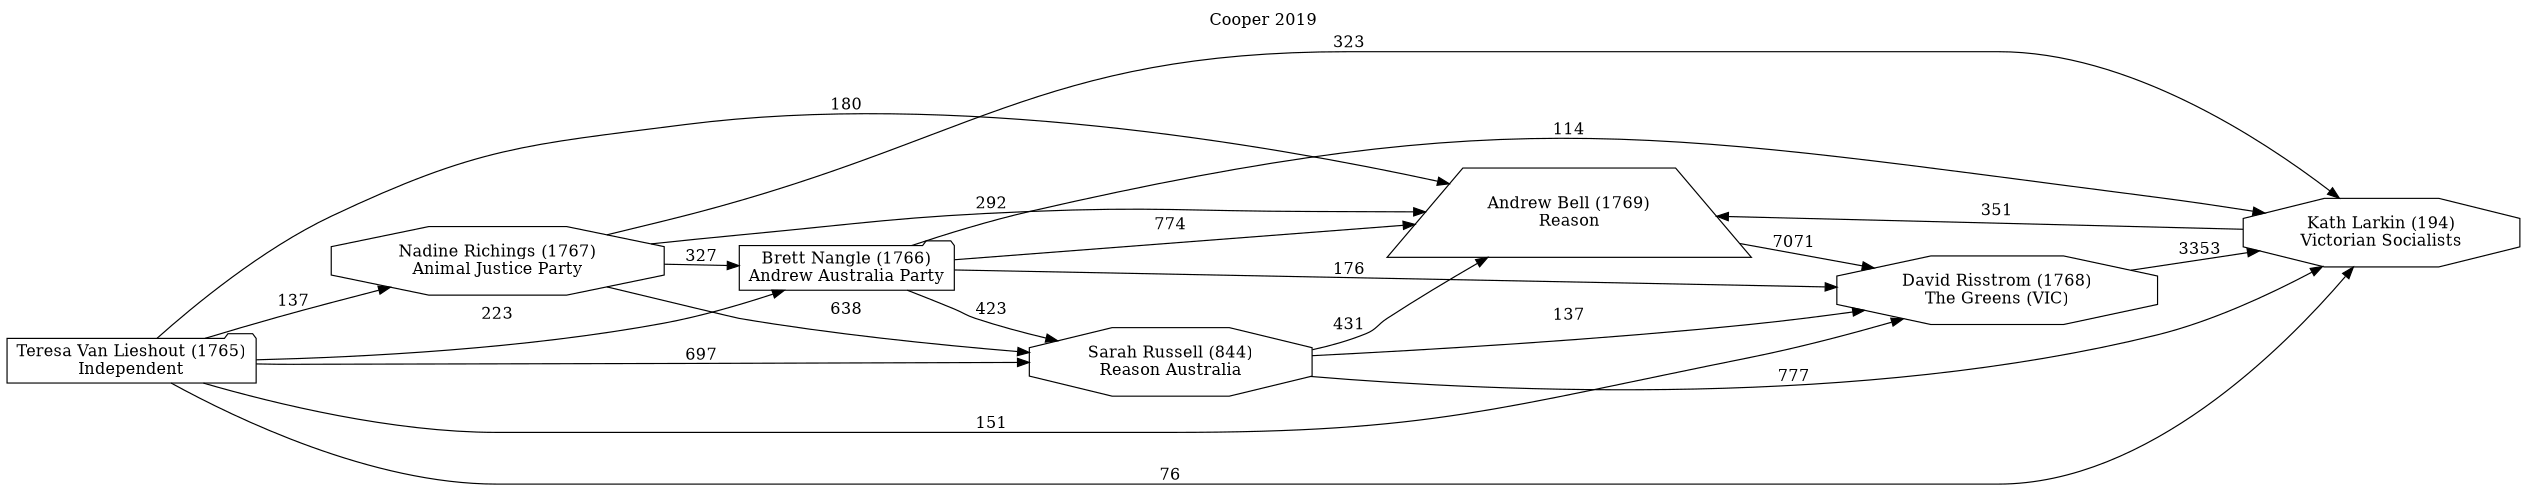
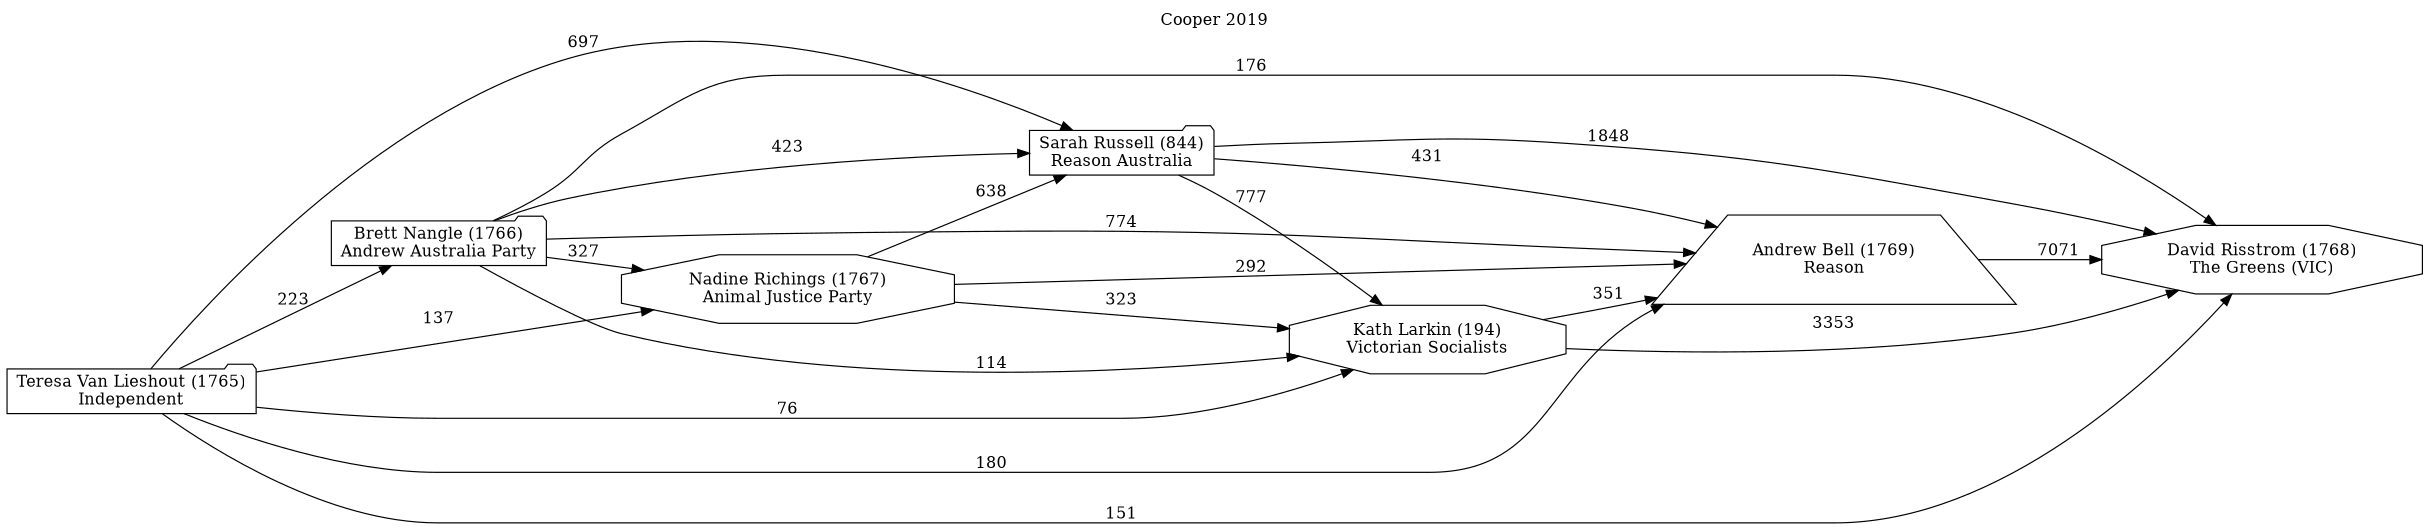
edge "David Risstrom (1768) The Greens (VIC)" -> "Kath Larkin (194) Victorian Socialists": reversed
edge "Nadine Richings (1767) Animal Justice Party" -> "Brett Nangle (1766) Andrew Australia Party": reversed
edge "Sarah Russell (844) Reason Australia" -> "David Risstrom (1768) The Greens (VIC)": label "137" -> "1848"
node "Sarah Russell (844) Reason Australia": shape octagon -> folder
